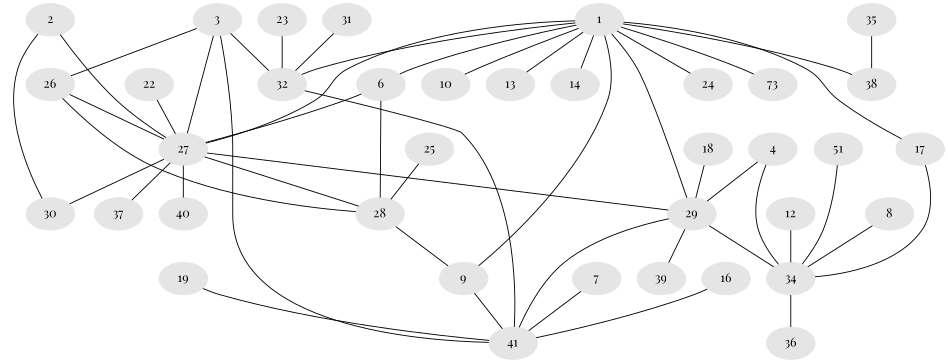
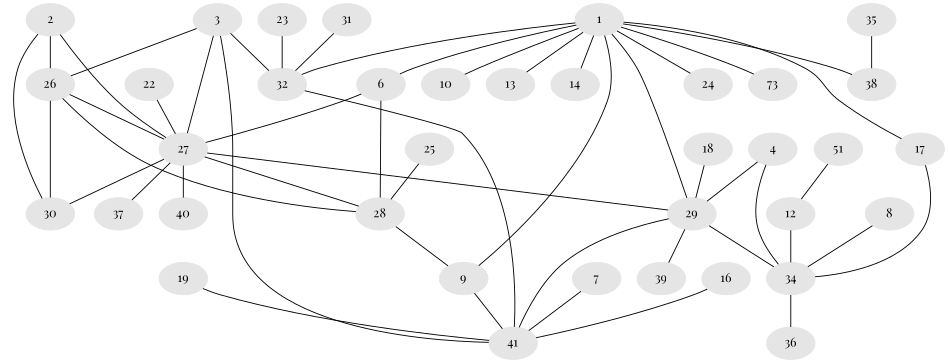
edge "2" -- "26": added
edge "1" -- "27": removed
edge "26" -- "30": added
edge "51" -- "34": now "51" -- "12"
